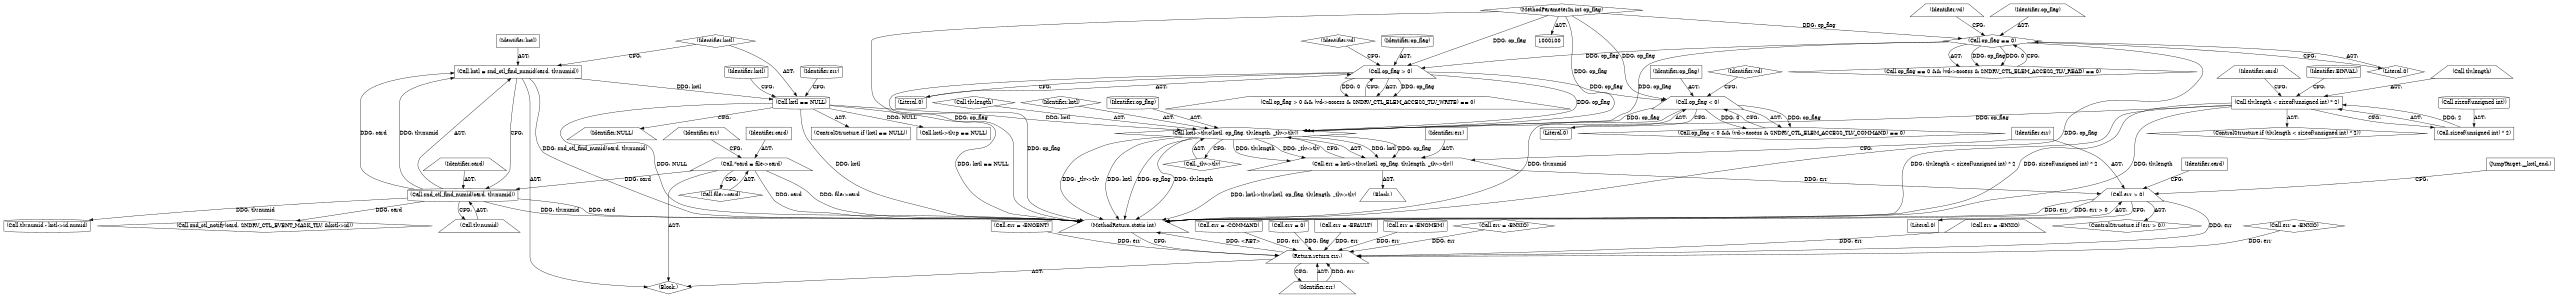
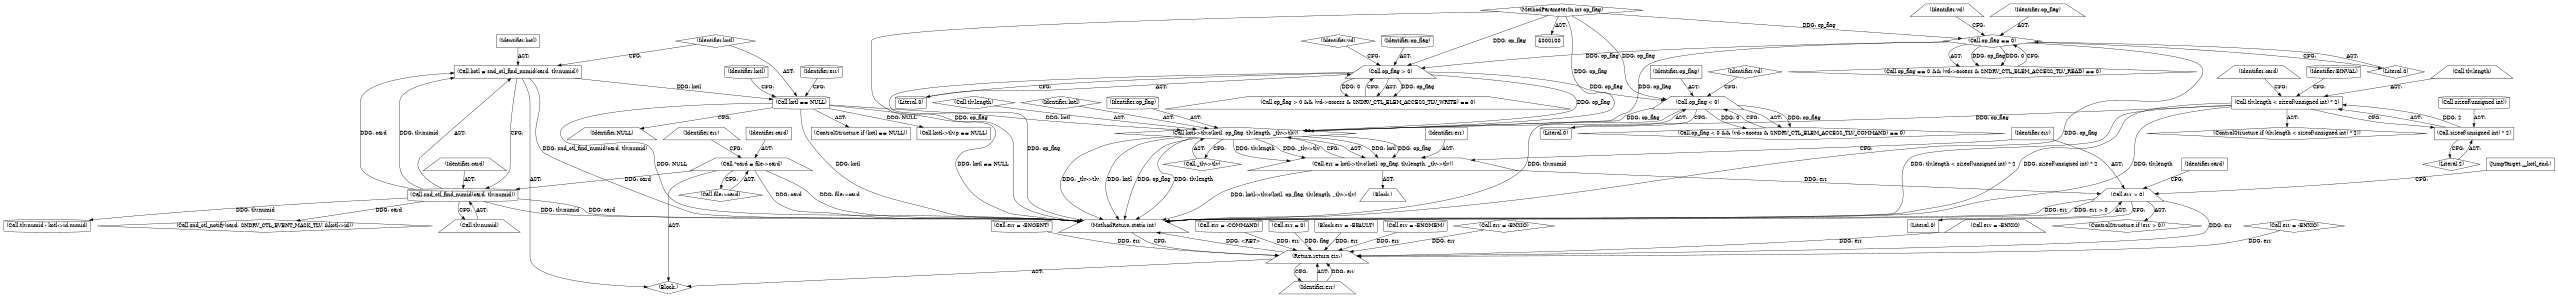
node "1000100": label "1000100" -> "5000100"
node "(Literal,2)": added
node "(Call,err = -EFAULT)": label "(Call,err = -EFAULT)" -> "(Block,err = -EFAULT)"
